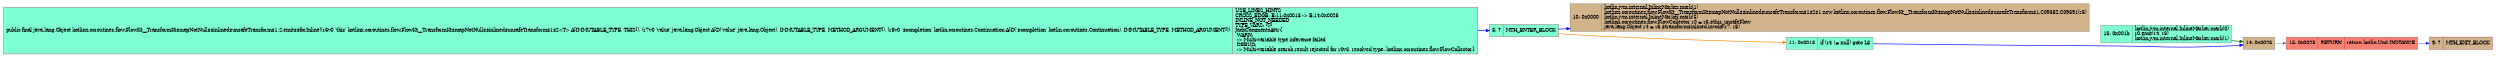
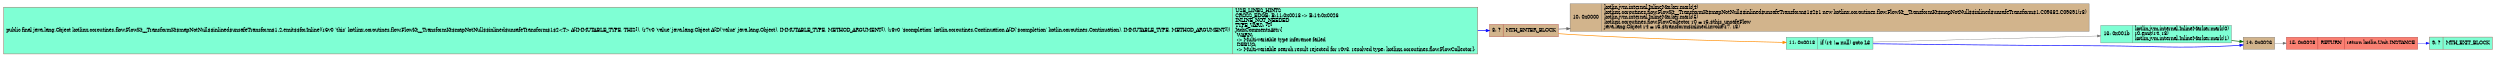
node "10: 0x0000": text "kotlin.jvm.internal.InlineMarker.mark(1)" -> "kotlin.jvm.internal.InlineMarker.mark(4)"
edge "8: ?" -> "10: 0x0000": color blue -> gray40
node "8: ?": fillcolor aquamarine -> tan
edge "11: 0x0018" -> "13: 0x001b": added
node "9: ?": fillcolor tan -> aquamarine
